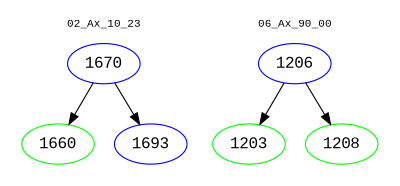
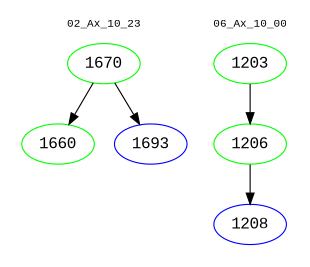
cluster "06_Ax_90_00": label "06_Ax_90_00" -> "06_Ax_10_00"
node "1670": color blue -> green
node "1206": color blue -> green
edge "1206" -> "1203": reversed
node "1208": color green -> blue
